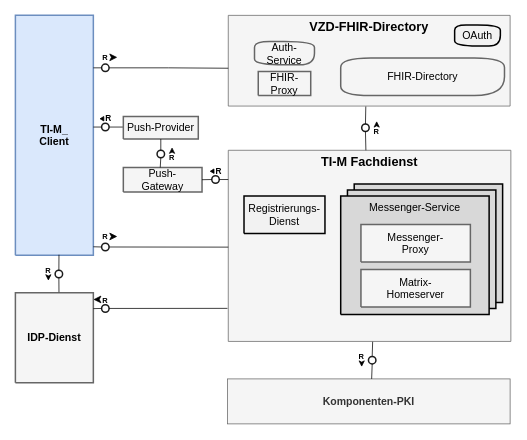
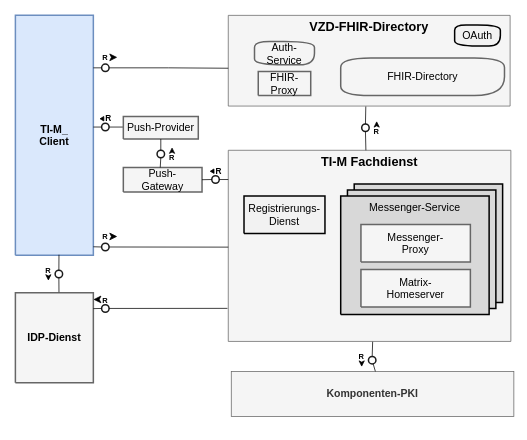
node "Komponenten-PKI": moved (369, 402) -> (373, 394)
